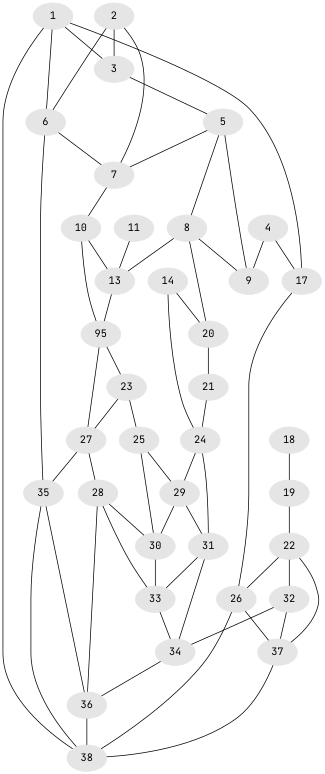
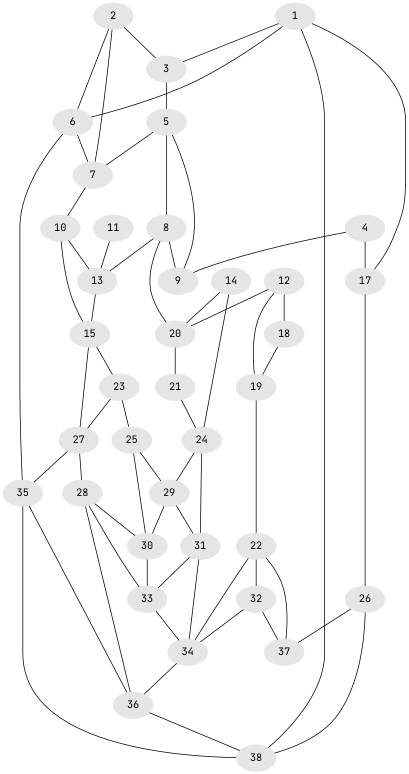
node "12": added
node "95": label "95" -> "15"
edge "22" -- "26": now "22" -- "34"
edge "37" -- "38": removed
